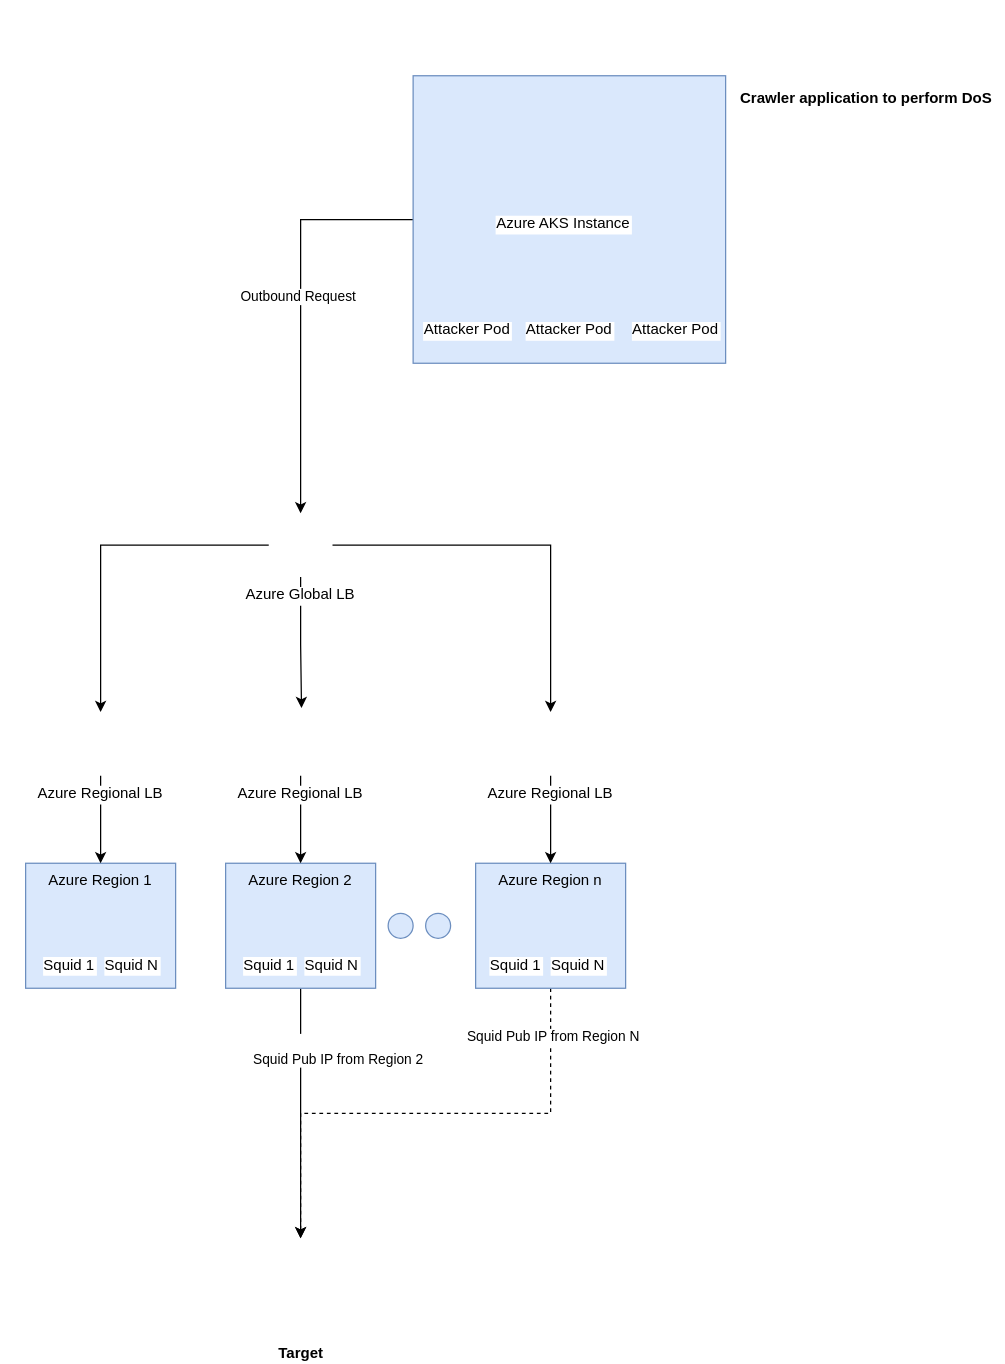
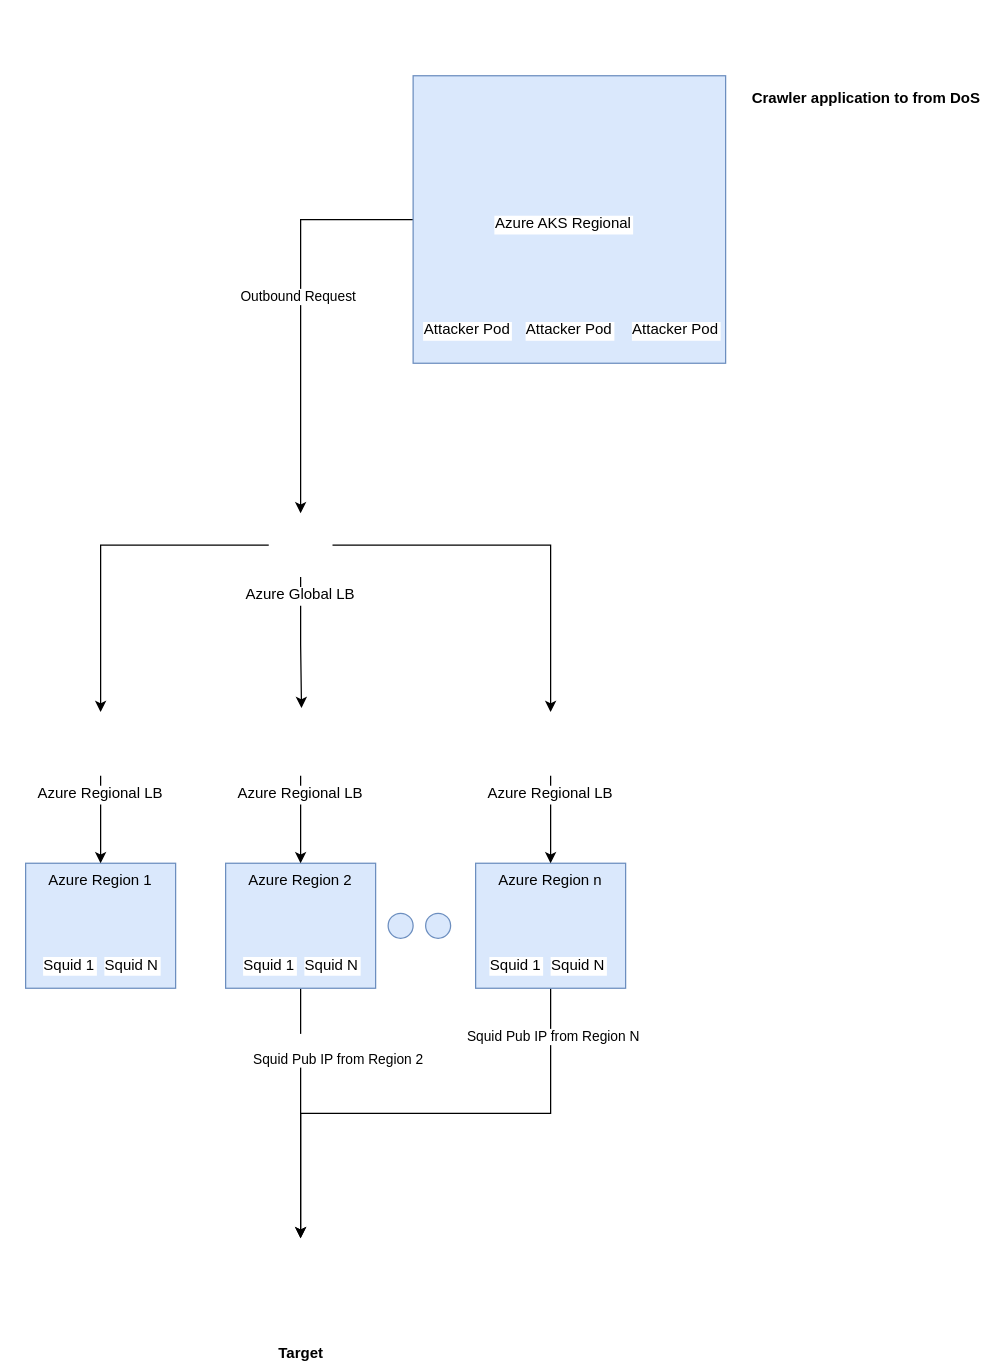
node "Crawler application to perform DoS": label "Crawler application to perform DoS" -> "Crawler application to from DoS"
node "Azure AKS Instance": label "Azure AKS Instance" -> "Azure AKS Regional"
edge "Azure Region n" -> "Target": style dashed -> solid
